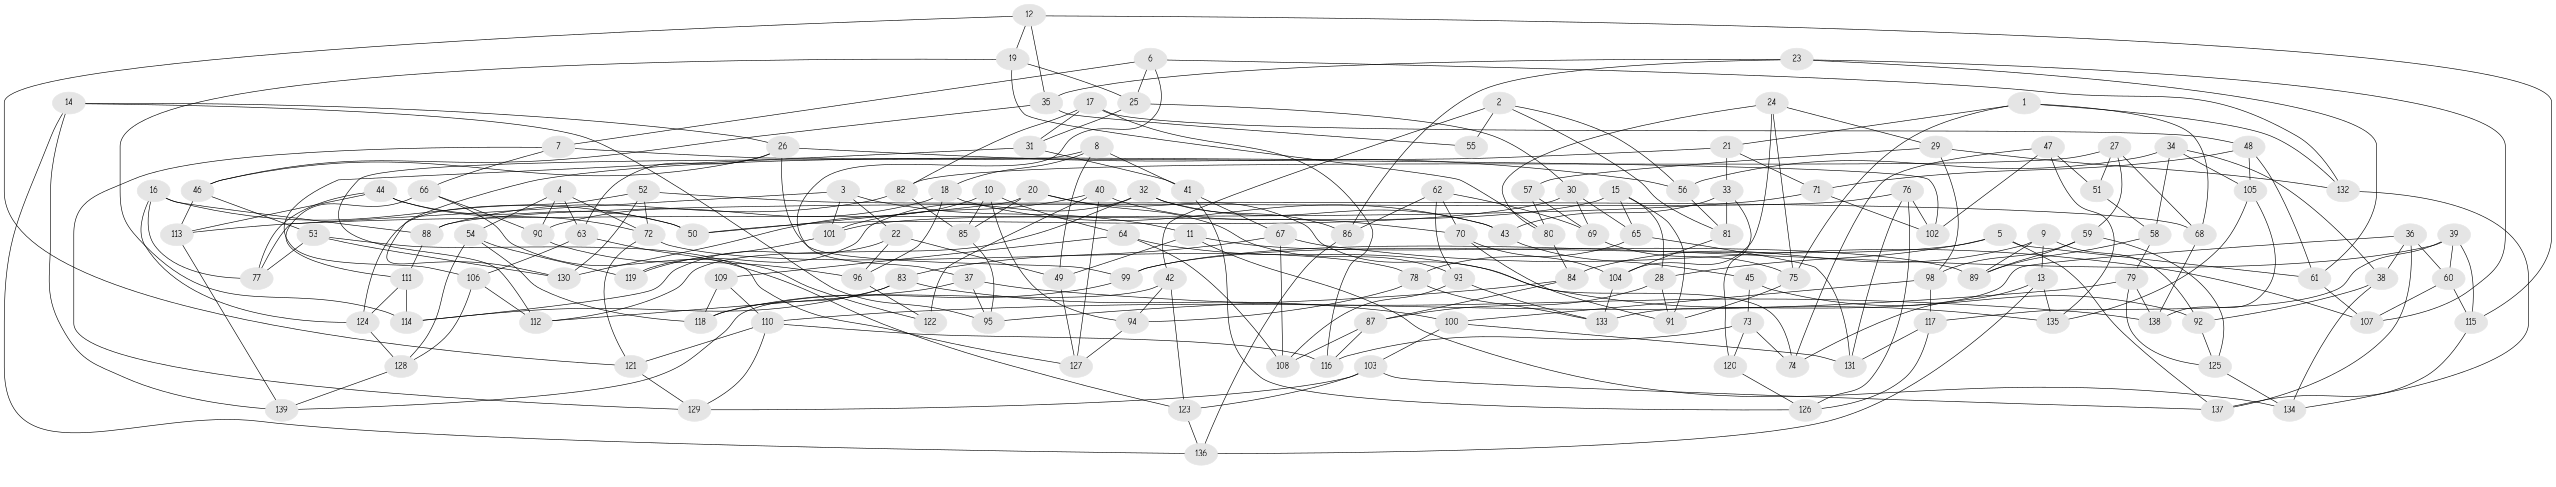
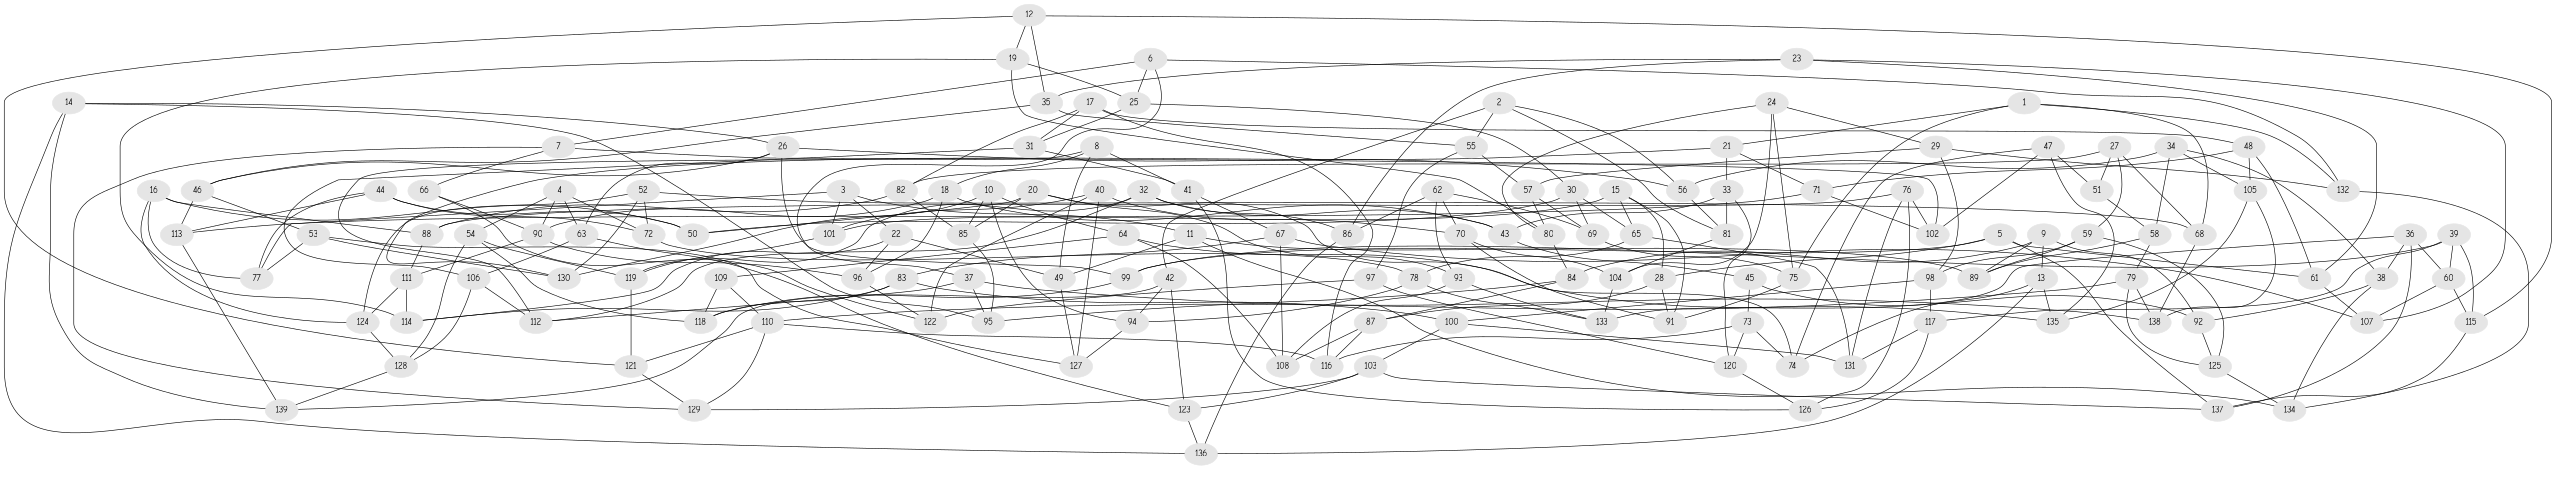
edge "55" -- "57": added
edge "66" -- "111": now "90" -- "111"
node "97": added
edge "72" -- "121": now "119" -- "121"
